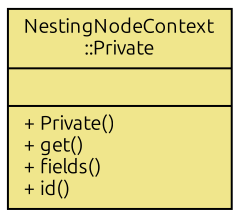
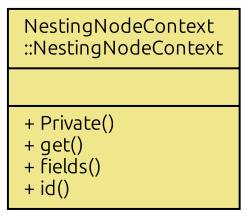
node "NestingNodeContext": text "::Private" -> "::NestingNodeContext"
